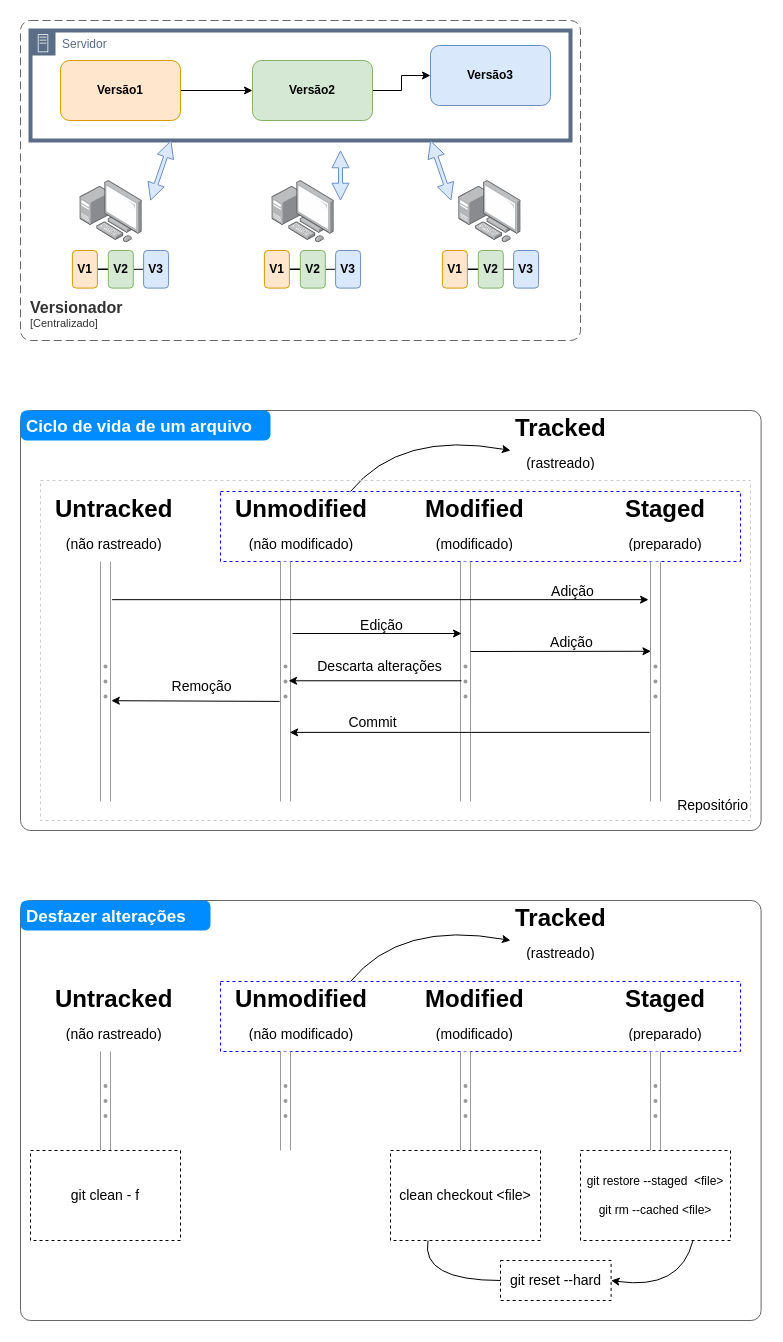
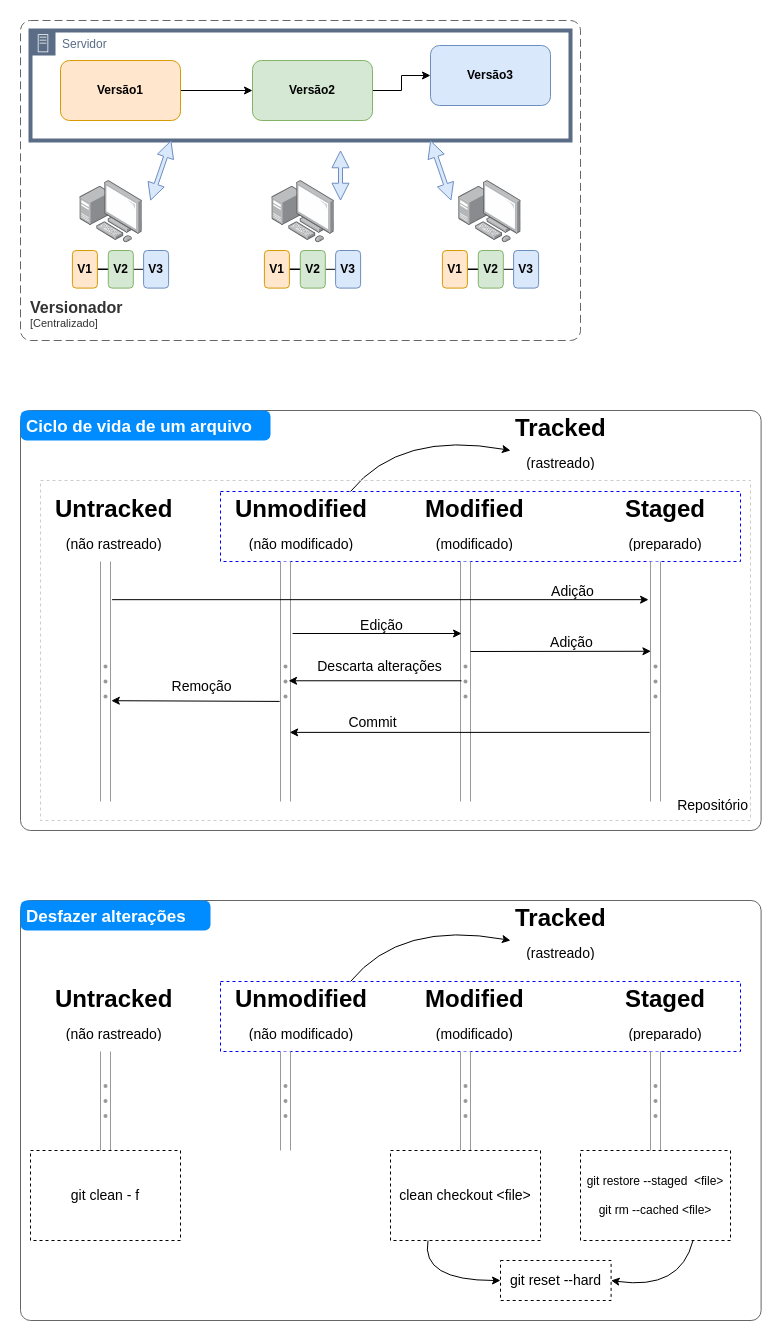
edge "clean checkout <file>" -- "git reset --hard": arrowhead none -> classic
